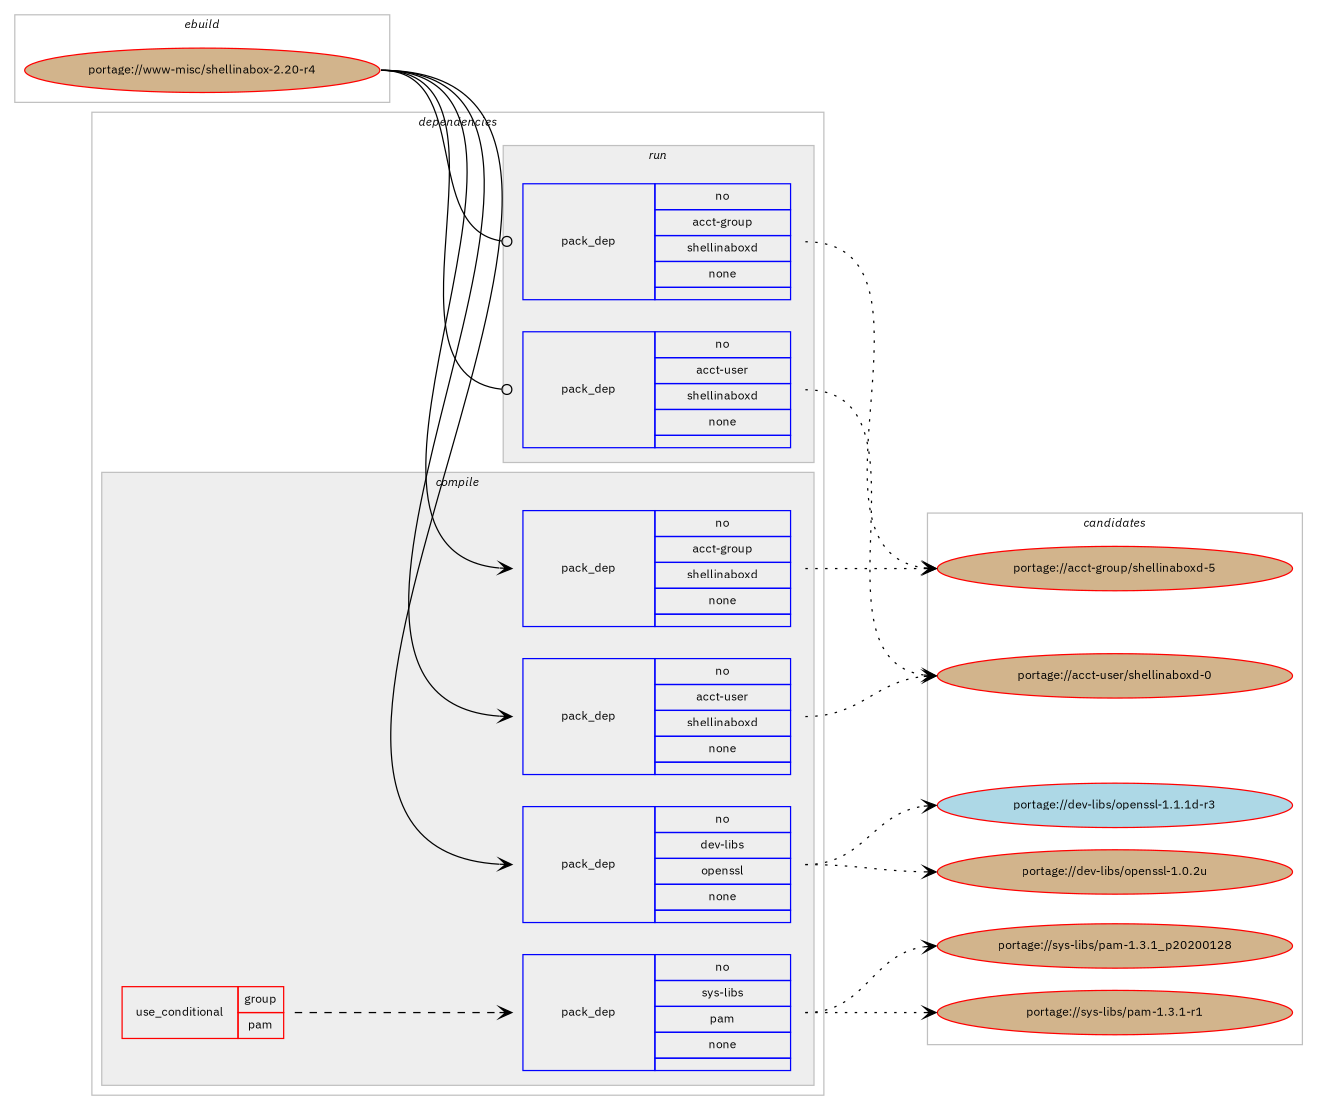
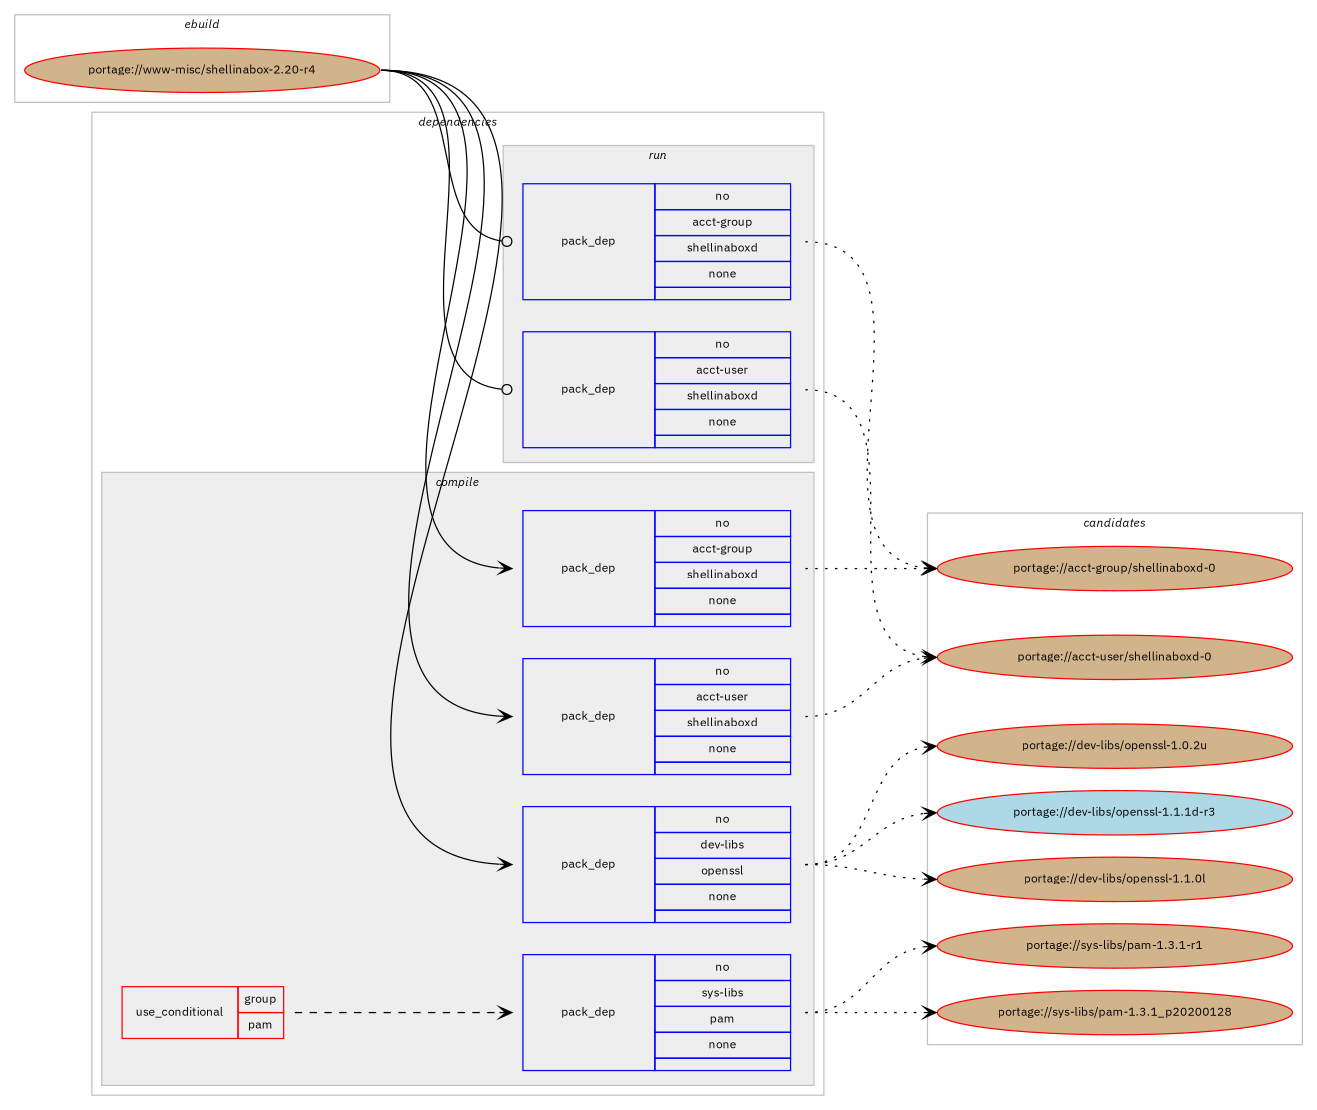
node "portage://acct-group/shellinaboxd-5": label "portage://acct-group/shellinaboxd-5" -> "portage://acct-group/shellinaboxd-0"
node "portage://dev-libs/openssl-1.1.0l": added
